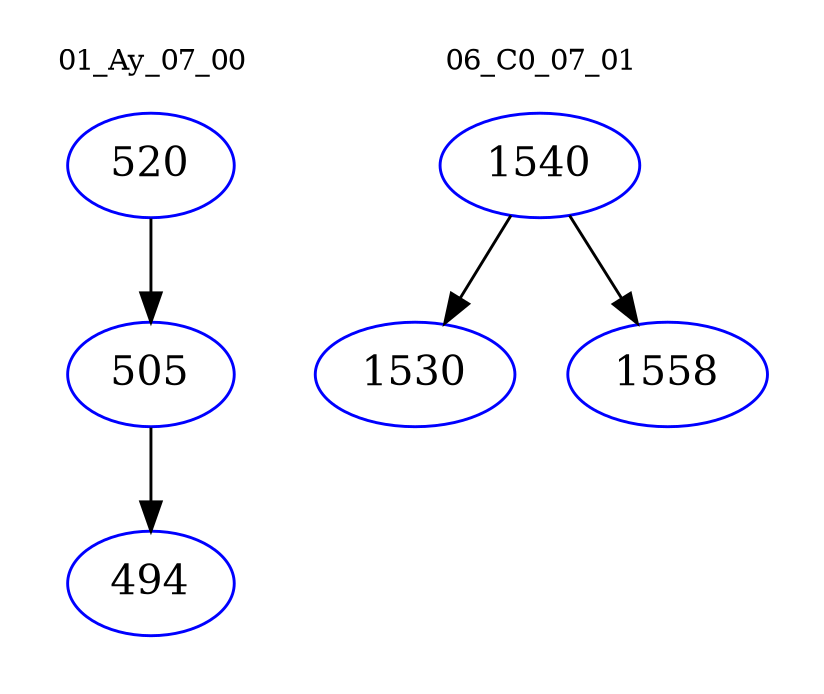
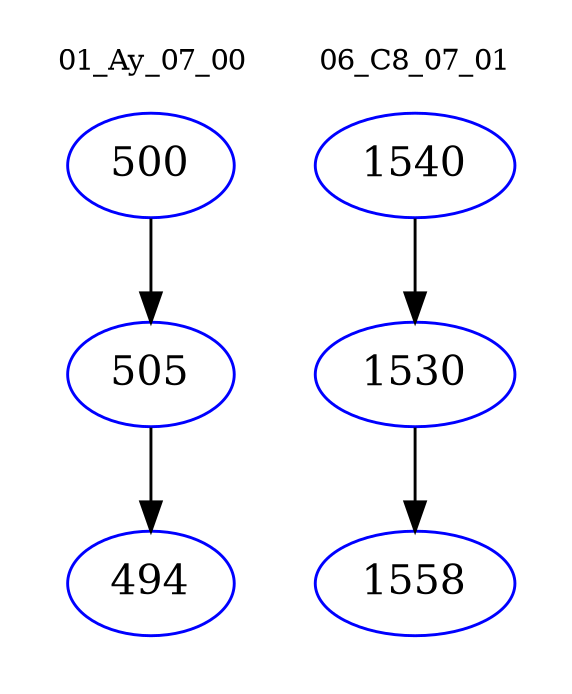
cluster "06_C0_07_01": label "06_C0_07_01" -> "06_C8_07_01"
node "520": label "520" -> "500"
edge "1540" -> "1558": now "1530" -> "1558"
